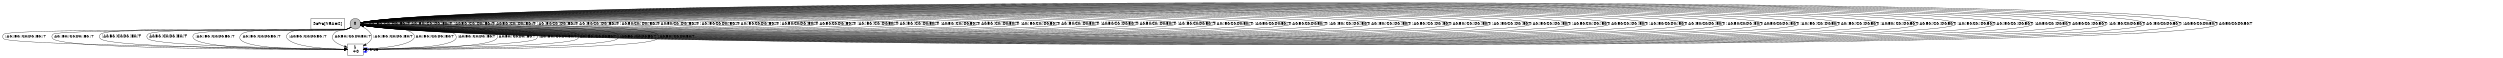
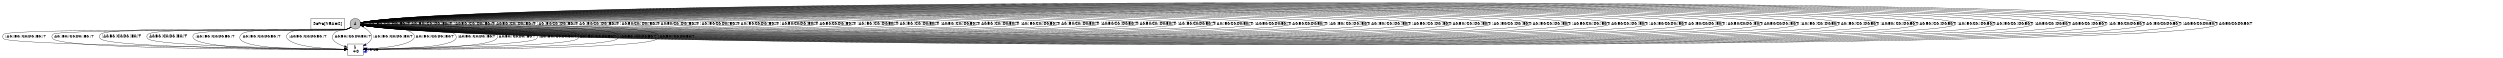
node "0": label "0" -> "4"
